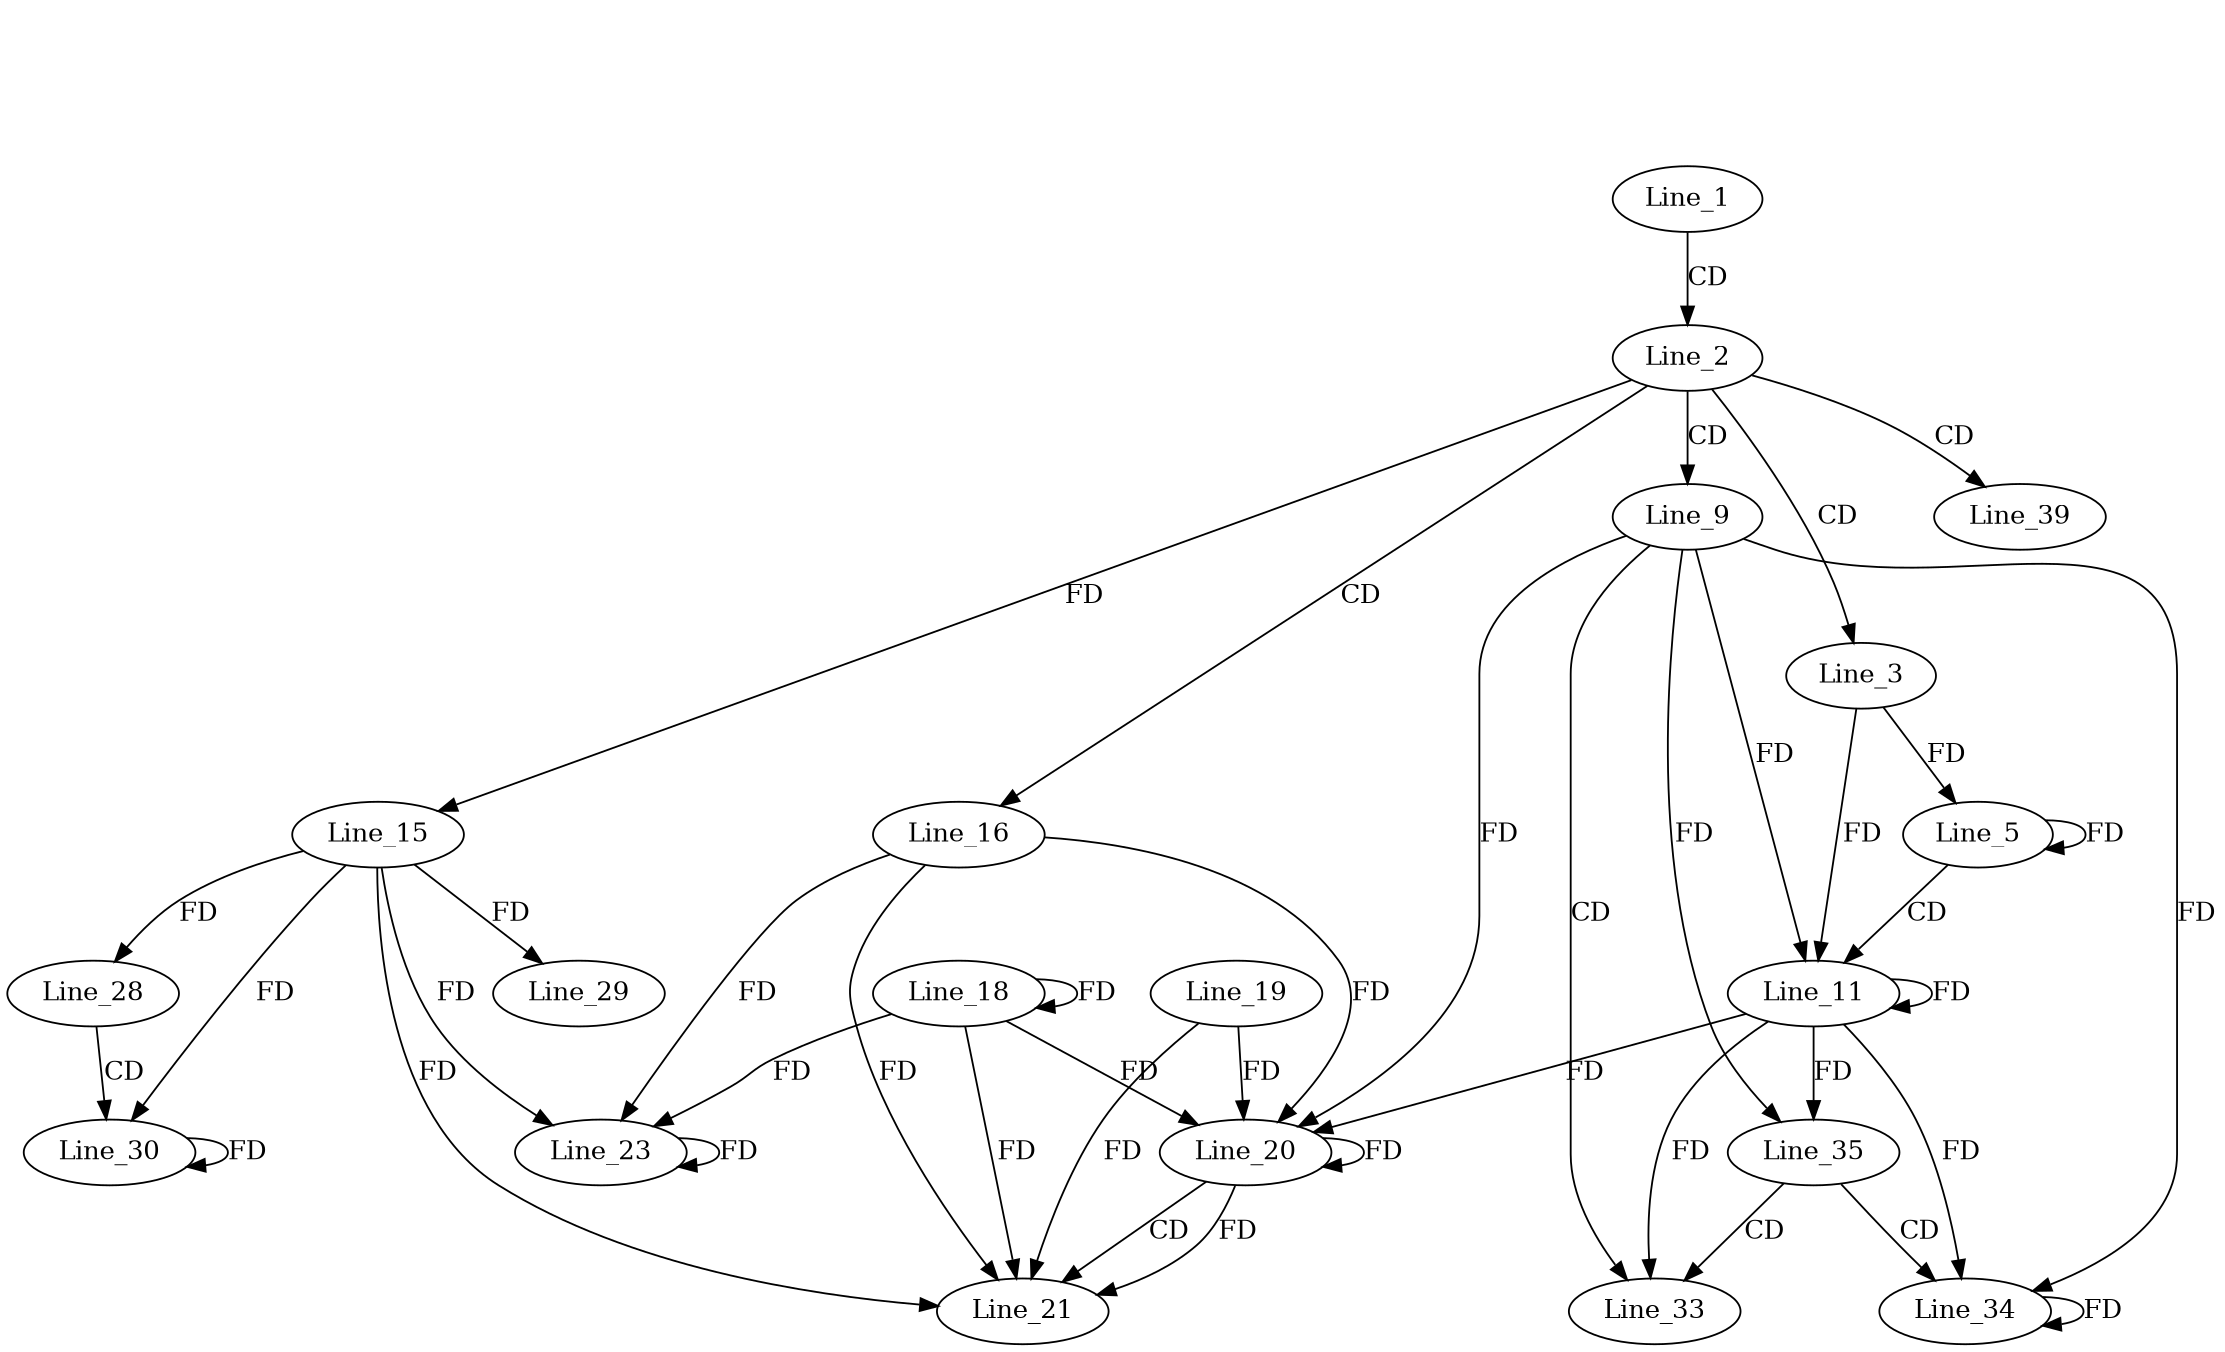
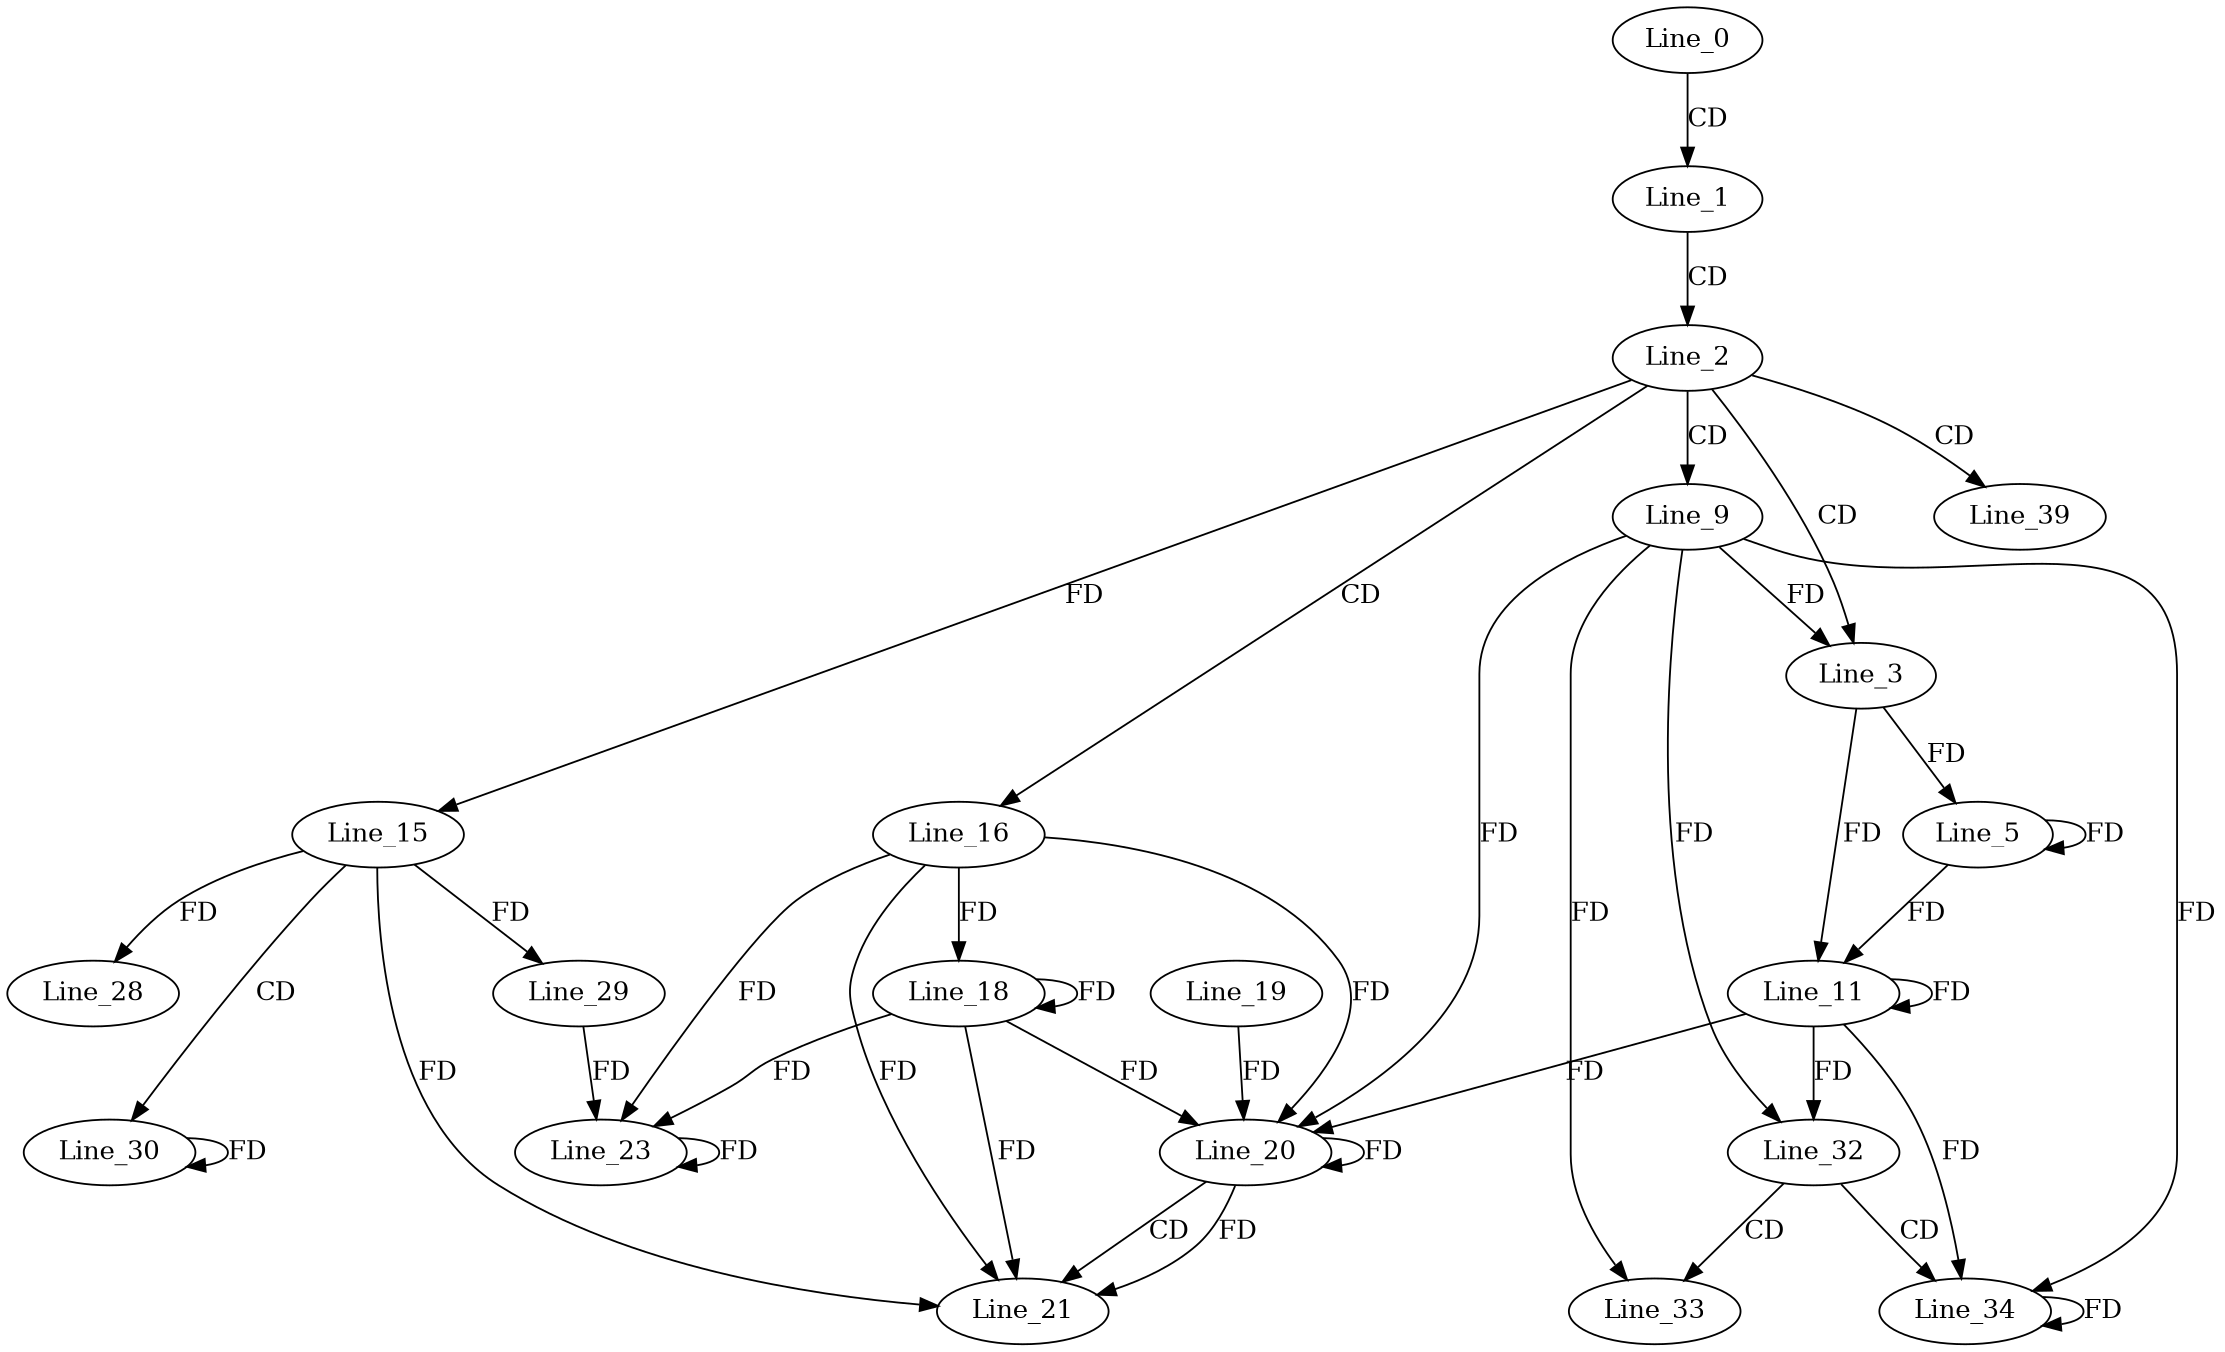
node "Line_0": added
edge "Line_9" -> "Line_11": now "Line_9" -> "Line_3"
edge "Line_16" -> "Line_18": added, label "FD"
edge "Line_9" -> "Line_33": label "CD" -> "FD"
edge "Line_5" -> "Line_11": label "CD" -> "FD"
edge "Line_15" -> "Line_30": label "FD" -> "CD"
edge "Line_15" -> "Line_23": now "Line_29" -> "Line_23"
edge "Line_28" -> "Line_30": removed, label "CD"
edge "Line_11" -> "Line_33": removed, label "FD"
edge "Line_19" -> "Line_21": removed, label "FD"
node "Line_35": label "Line_35" -> "Line_32"
